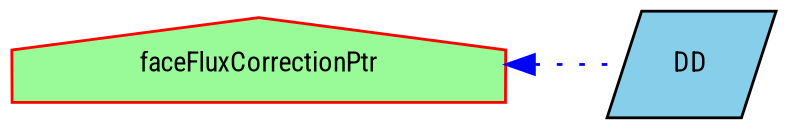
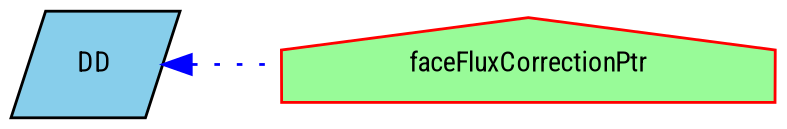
edge "DD" -> "faceFluxCorrectionPtr": reversed
